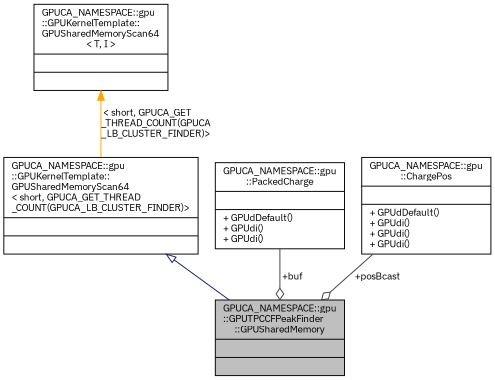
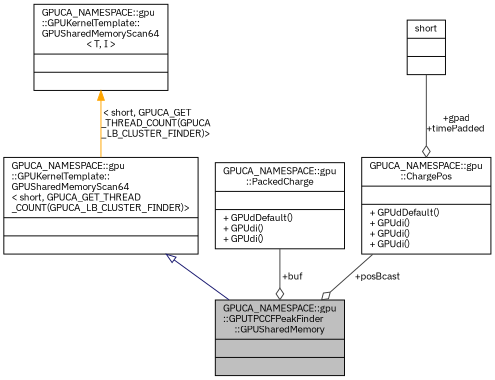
node "short": added
